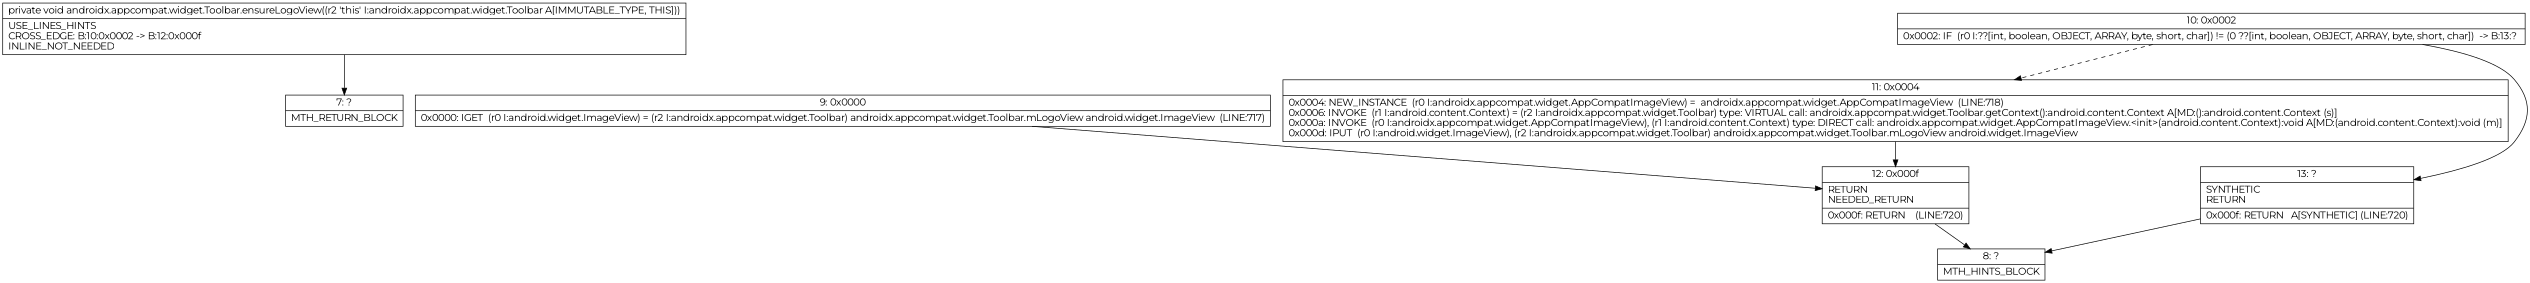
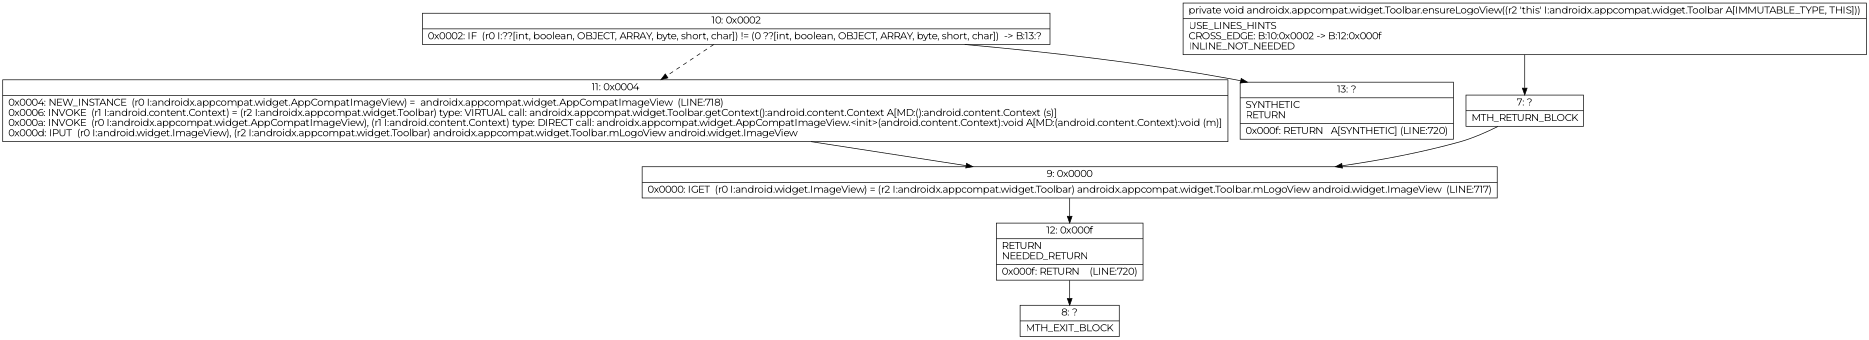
edge "7: ?" -> "9: 0x0000": added
edge "11: 0x0004" -> "12: 0x000f": now "11: 0x0004" -> "9: 0x0000"
edge "13: ?" -> "8: ?": removed
node "8: ?": text "MTH_HINTS_BLOCK" -> "MTH_EXIT_BLOCK"
